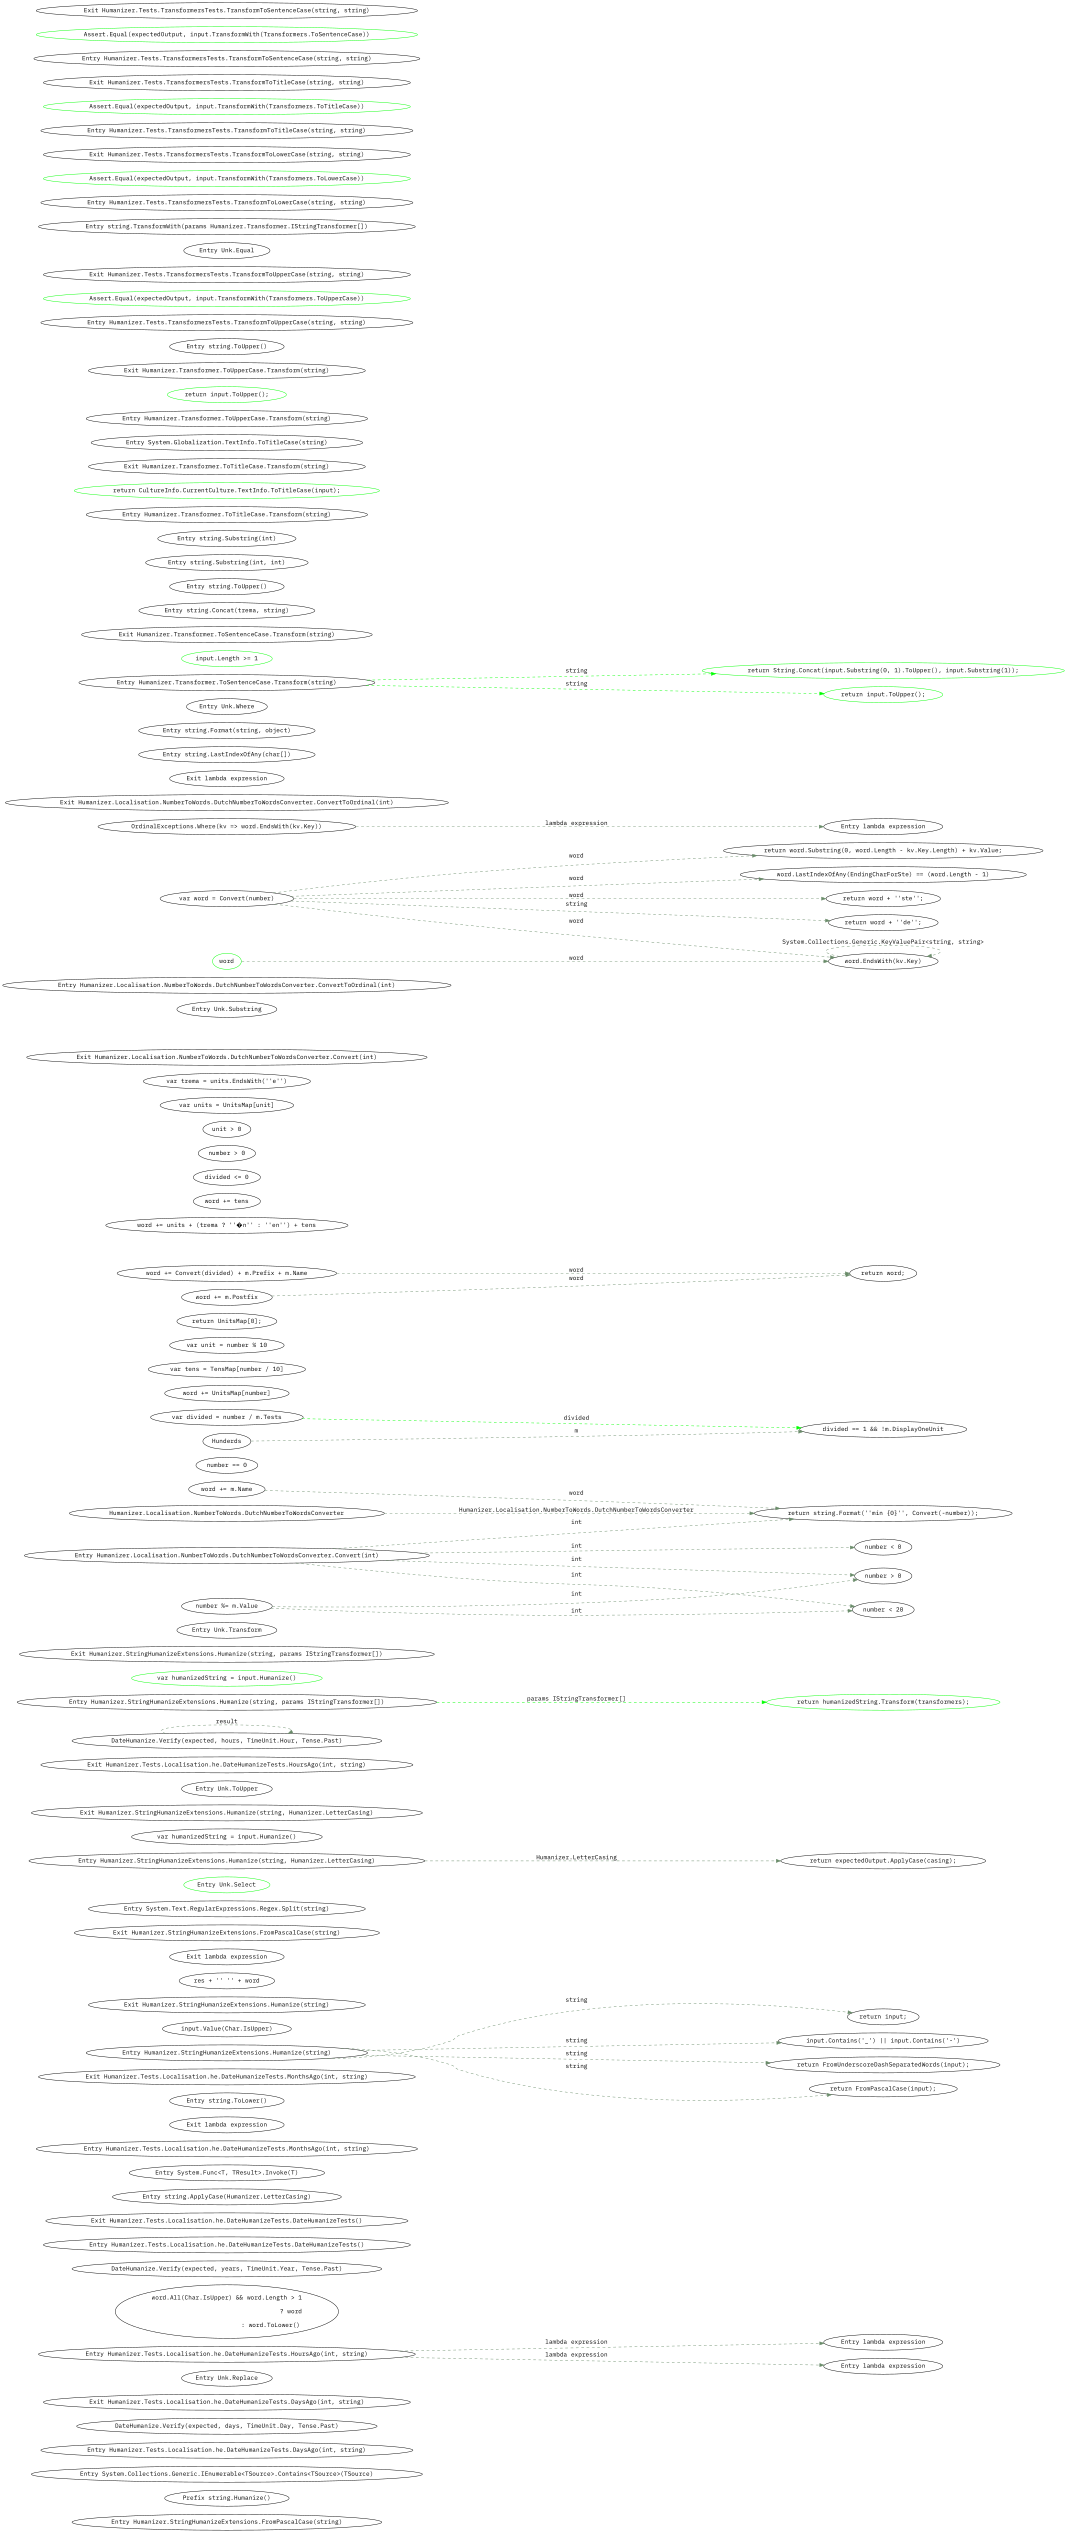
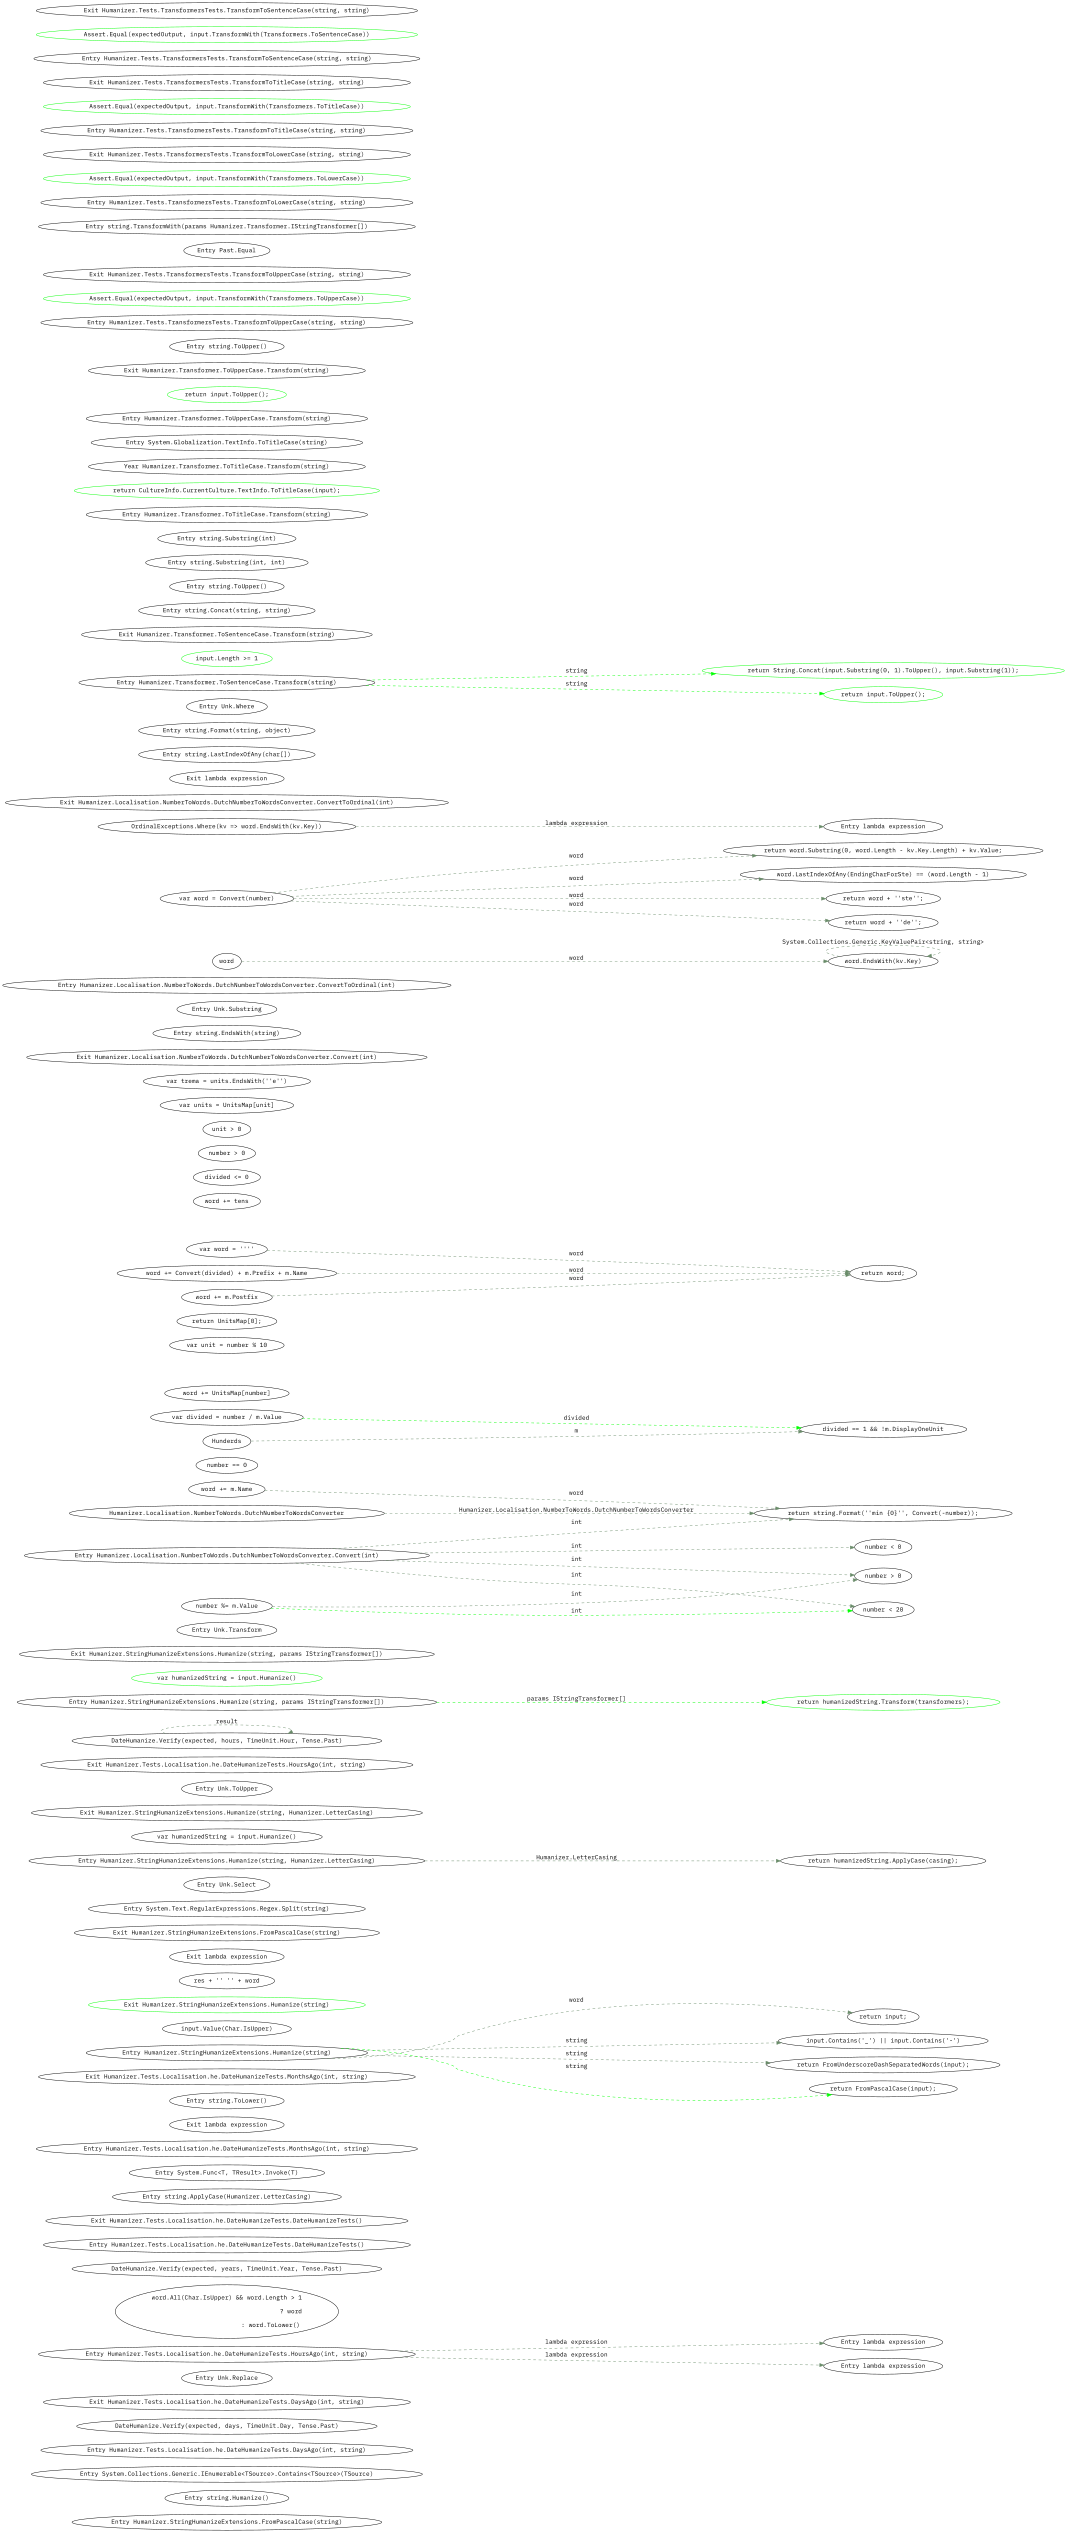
node "Entry Unk.Equal": label "Entry Unk.Equal" -> "Entry Past.Equal"
node "Exit Humanizer.Transformer.ToTitleCase.Transform(string)": label "Exit Humanizer.Transformer.ToTitleCase.Transform(string)" -> "Year Humanizer.Transformer.ToTitleCase.Transform(string)"
node "Entry string.Concat(trema, string)": label "Entry string.Concat(trema, string)" -> "Entry string.Concat(string, string)"
edge "var word = Convert(number)" -> "return word + ''de'';": label "string" -> "word"
edge "var word = Convert(number)" -> "word.EndsWith(kv.Key)": removed, label "word"
node "word": color green -> black
node "Entry string.EndsWith(string)": added
node "word += units + (trema ? ''�n'' : ''en'') + tens": removed
node "var word = ''''": added
node "var tens = TensMap[number / 10]": removed
node "var divided = number / m.Tests": label "var divided = number / m.Tests" -> "var divided = number / m.Value"
edge "number %= m.Value" -> "number < 20": color darkseagreen4 -> green
node "return expectedOutput.ApplyCase(casing);": label "return expectedOutput.ApplyCase(casing);" -> "return humanizedString.ApplyCase(casing);"
node "Entry Unk.Select": color green -> black
edge "Entry Humanizer.StringHumanizeExtensions.Humanize(string)" -> "return input;": label "string" -> "word"
node "Exit Humanizer.StringHumanizeExtensions.Humanize(string)": color black -> green
edge "Entry Humanizer.StringHumanizeExtensions.Humanize(string)" -> "return FromPascalCase(input);": color darkseagreen4 -> green
node "Prefix string.Humanize()": label "Prefix string.Humanize()" -> "Entry string.Humanize()"
